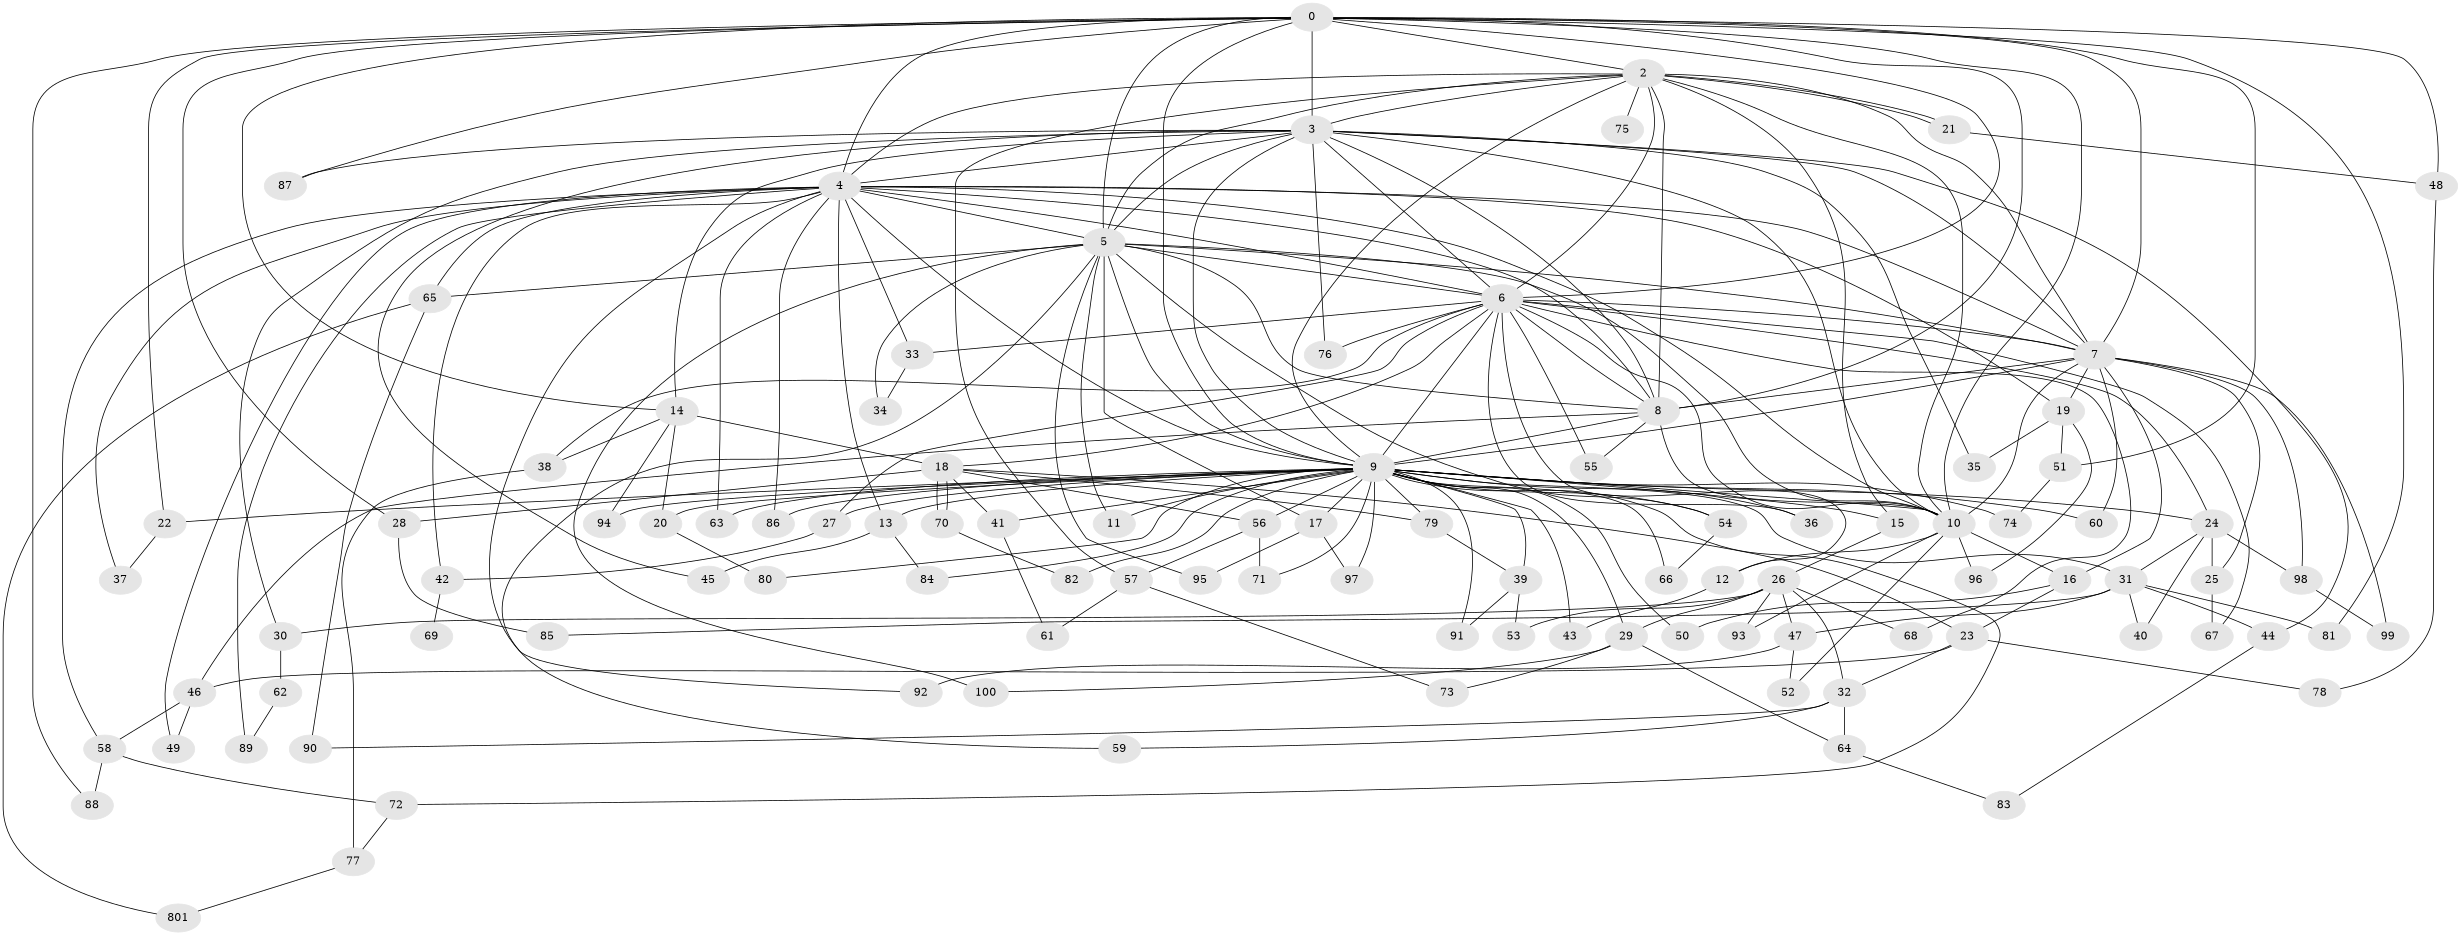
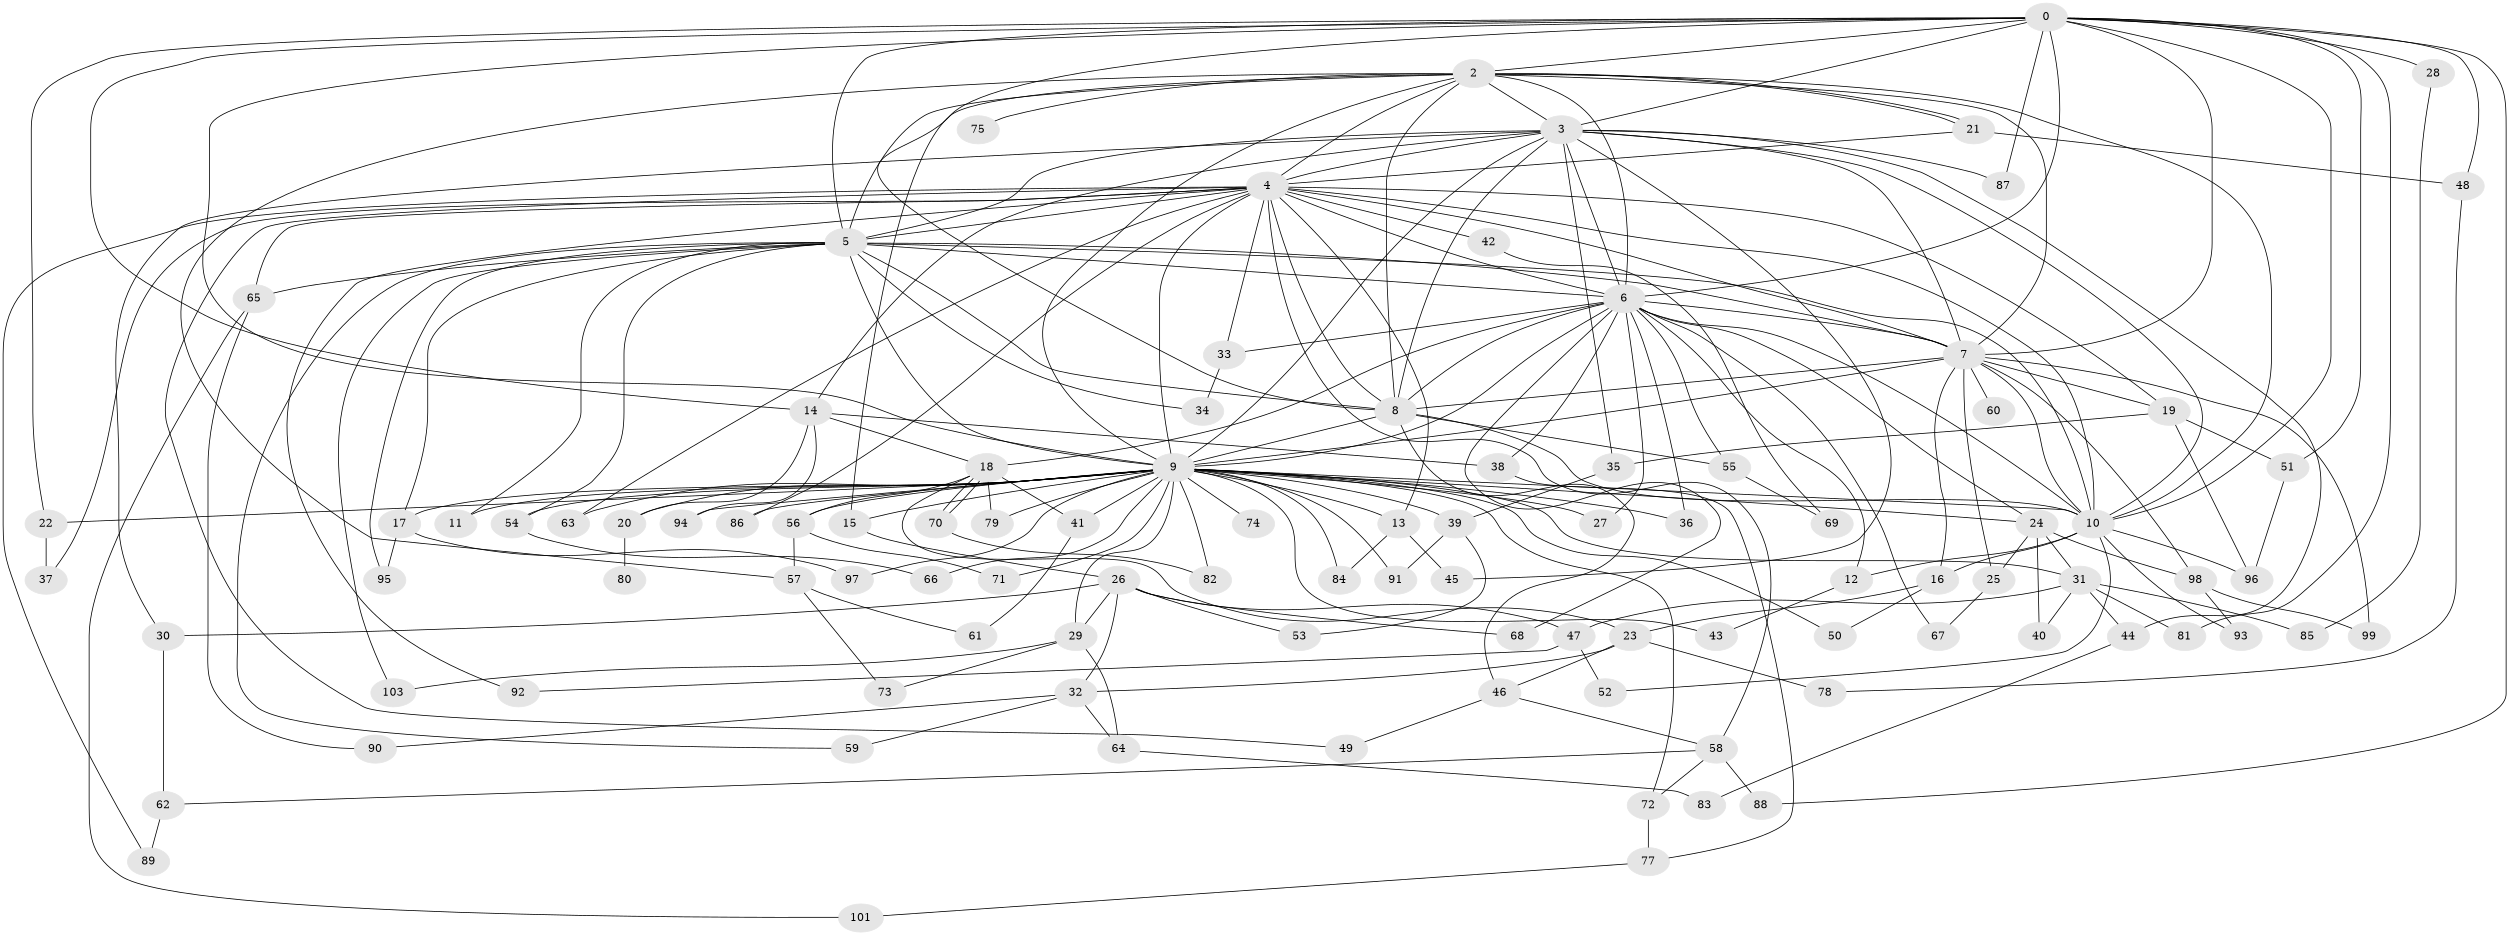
edge "0" -- "4": now "21" -- "4"
node "76": removed
edge "18" -- "28": removed
edge "9" -- "60": removed
edge "55" -- "69": added
edge "51" -- "74": now "51" -- "96"
edge "9" -- "80": removed
edge "79" -- "39": now "35" -- "39"
edge "27" -- "42": removed
edge "26" -- "93": now "98" -- "93"
node "100": label "100" -> "103"
edge "58" -- "62": added
node "801": label "801" -> "101"
